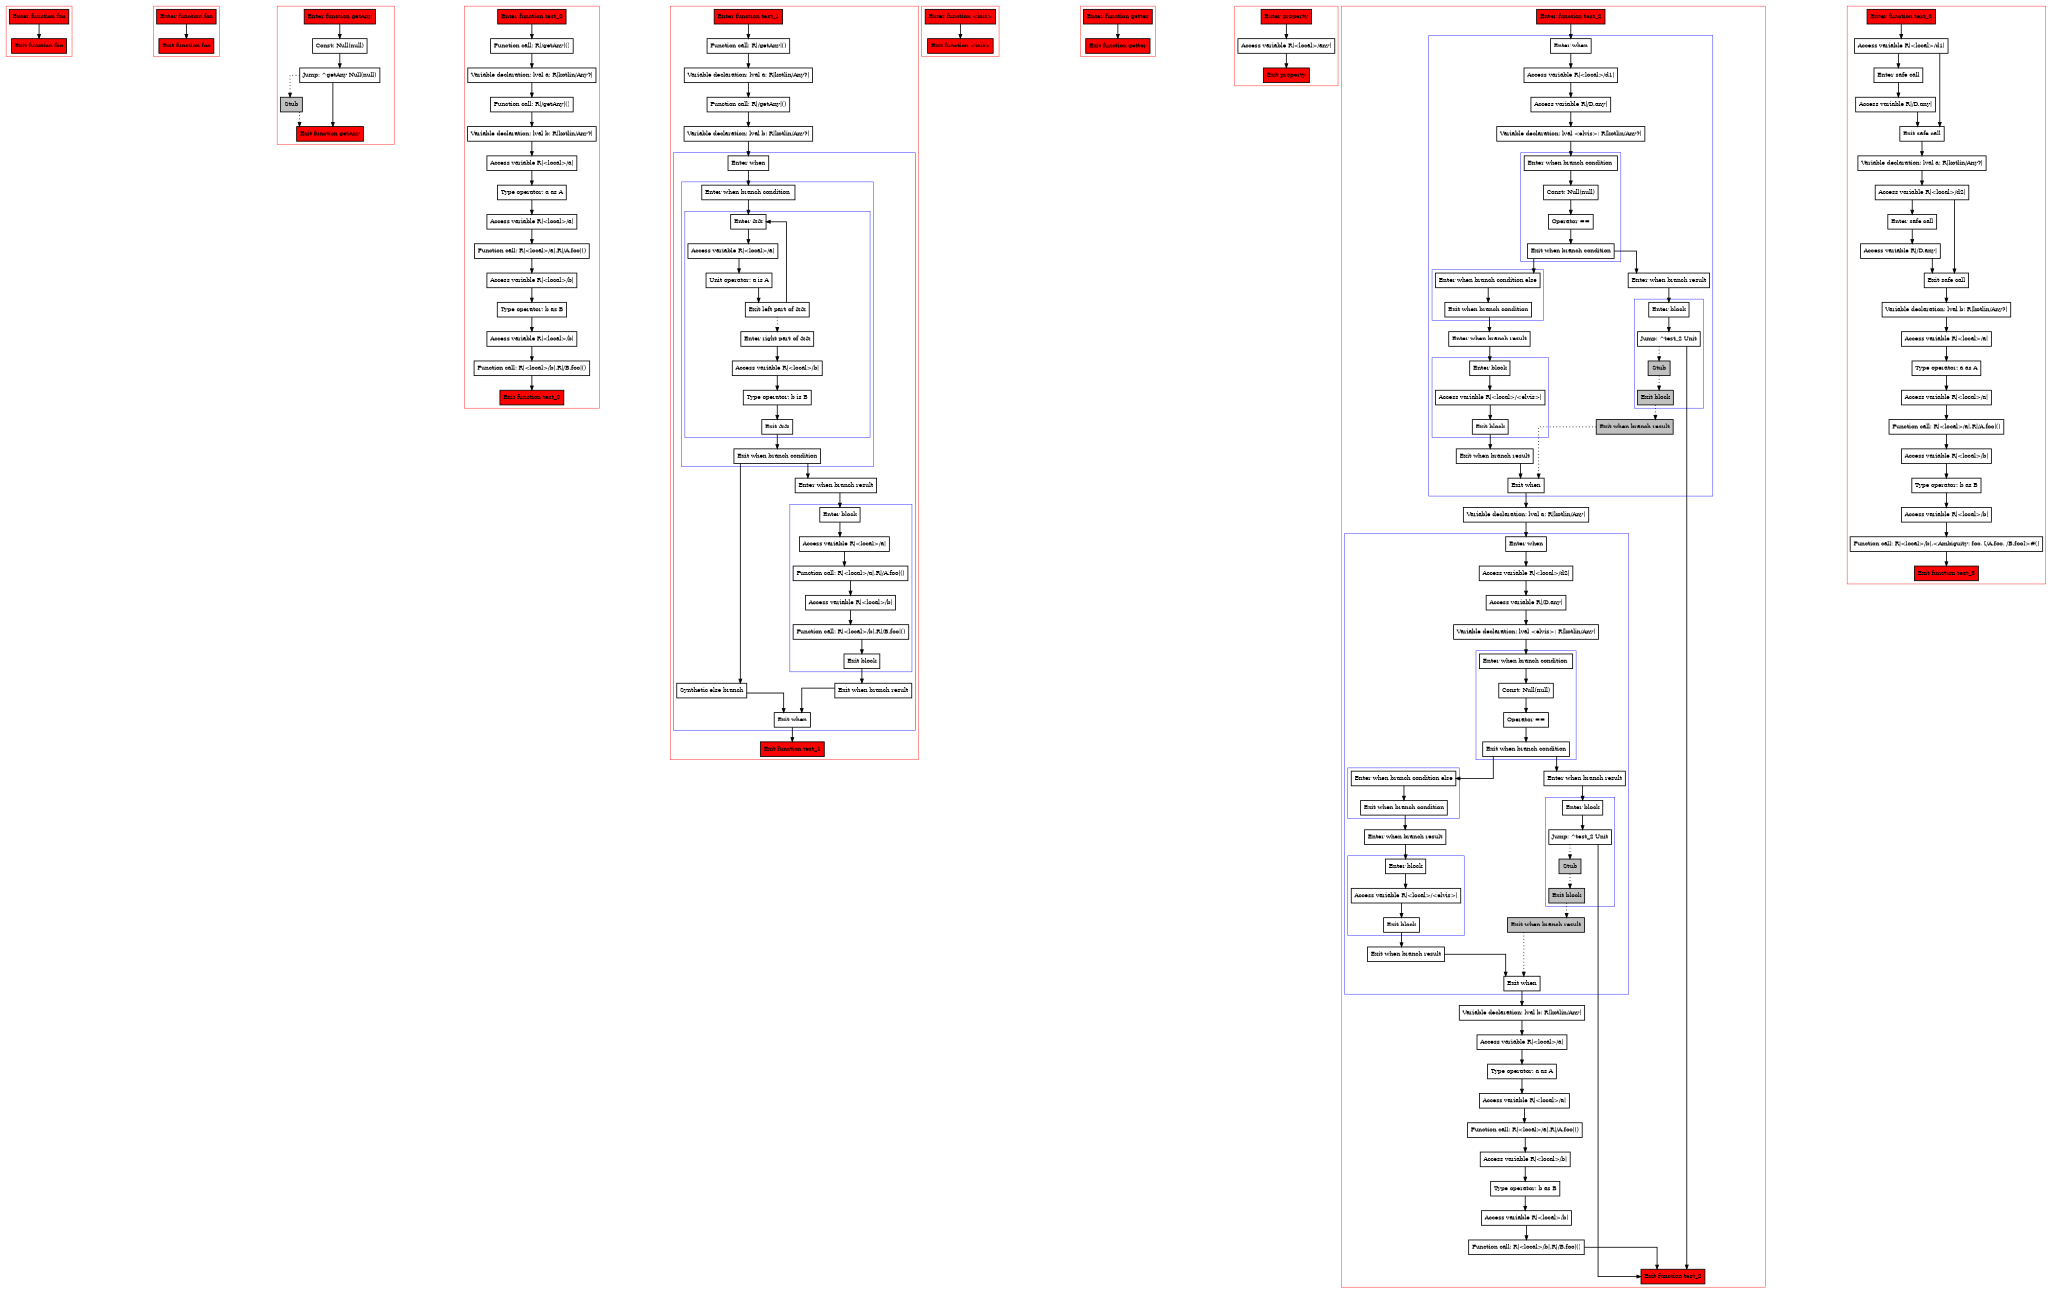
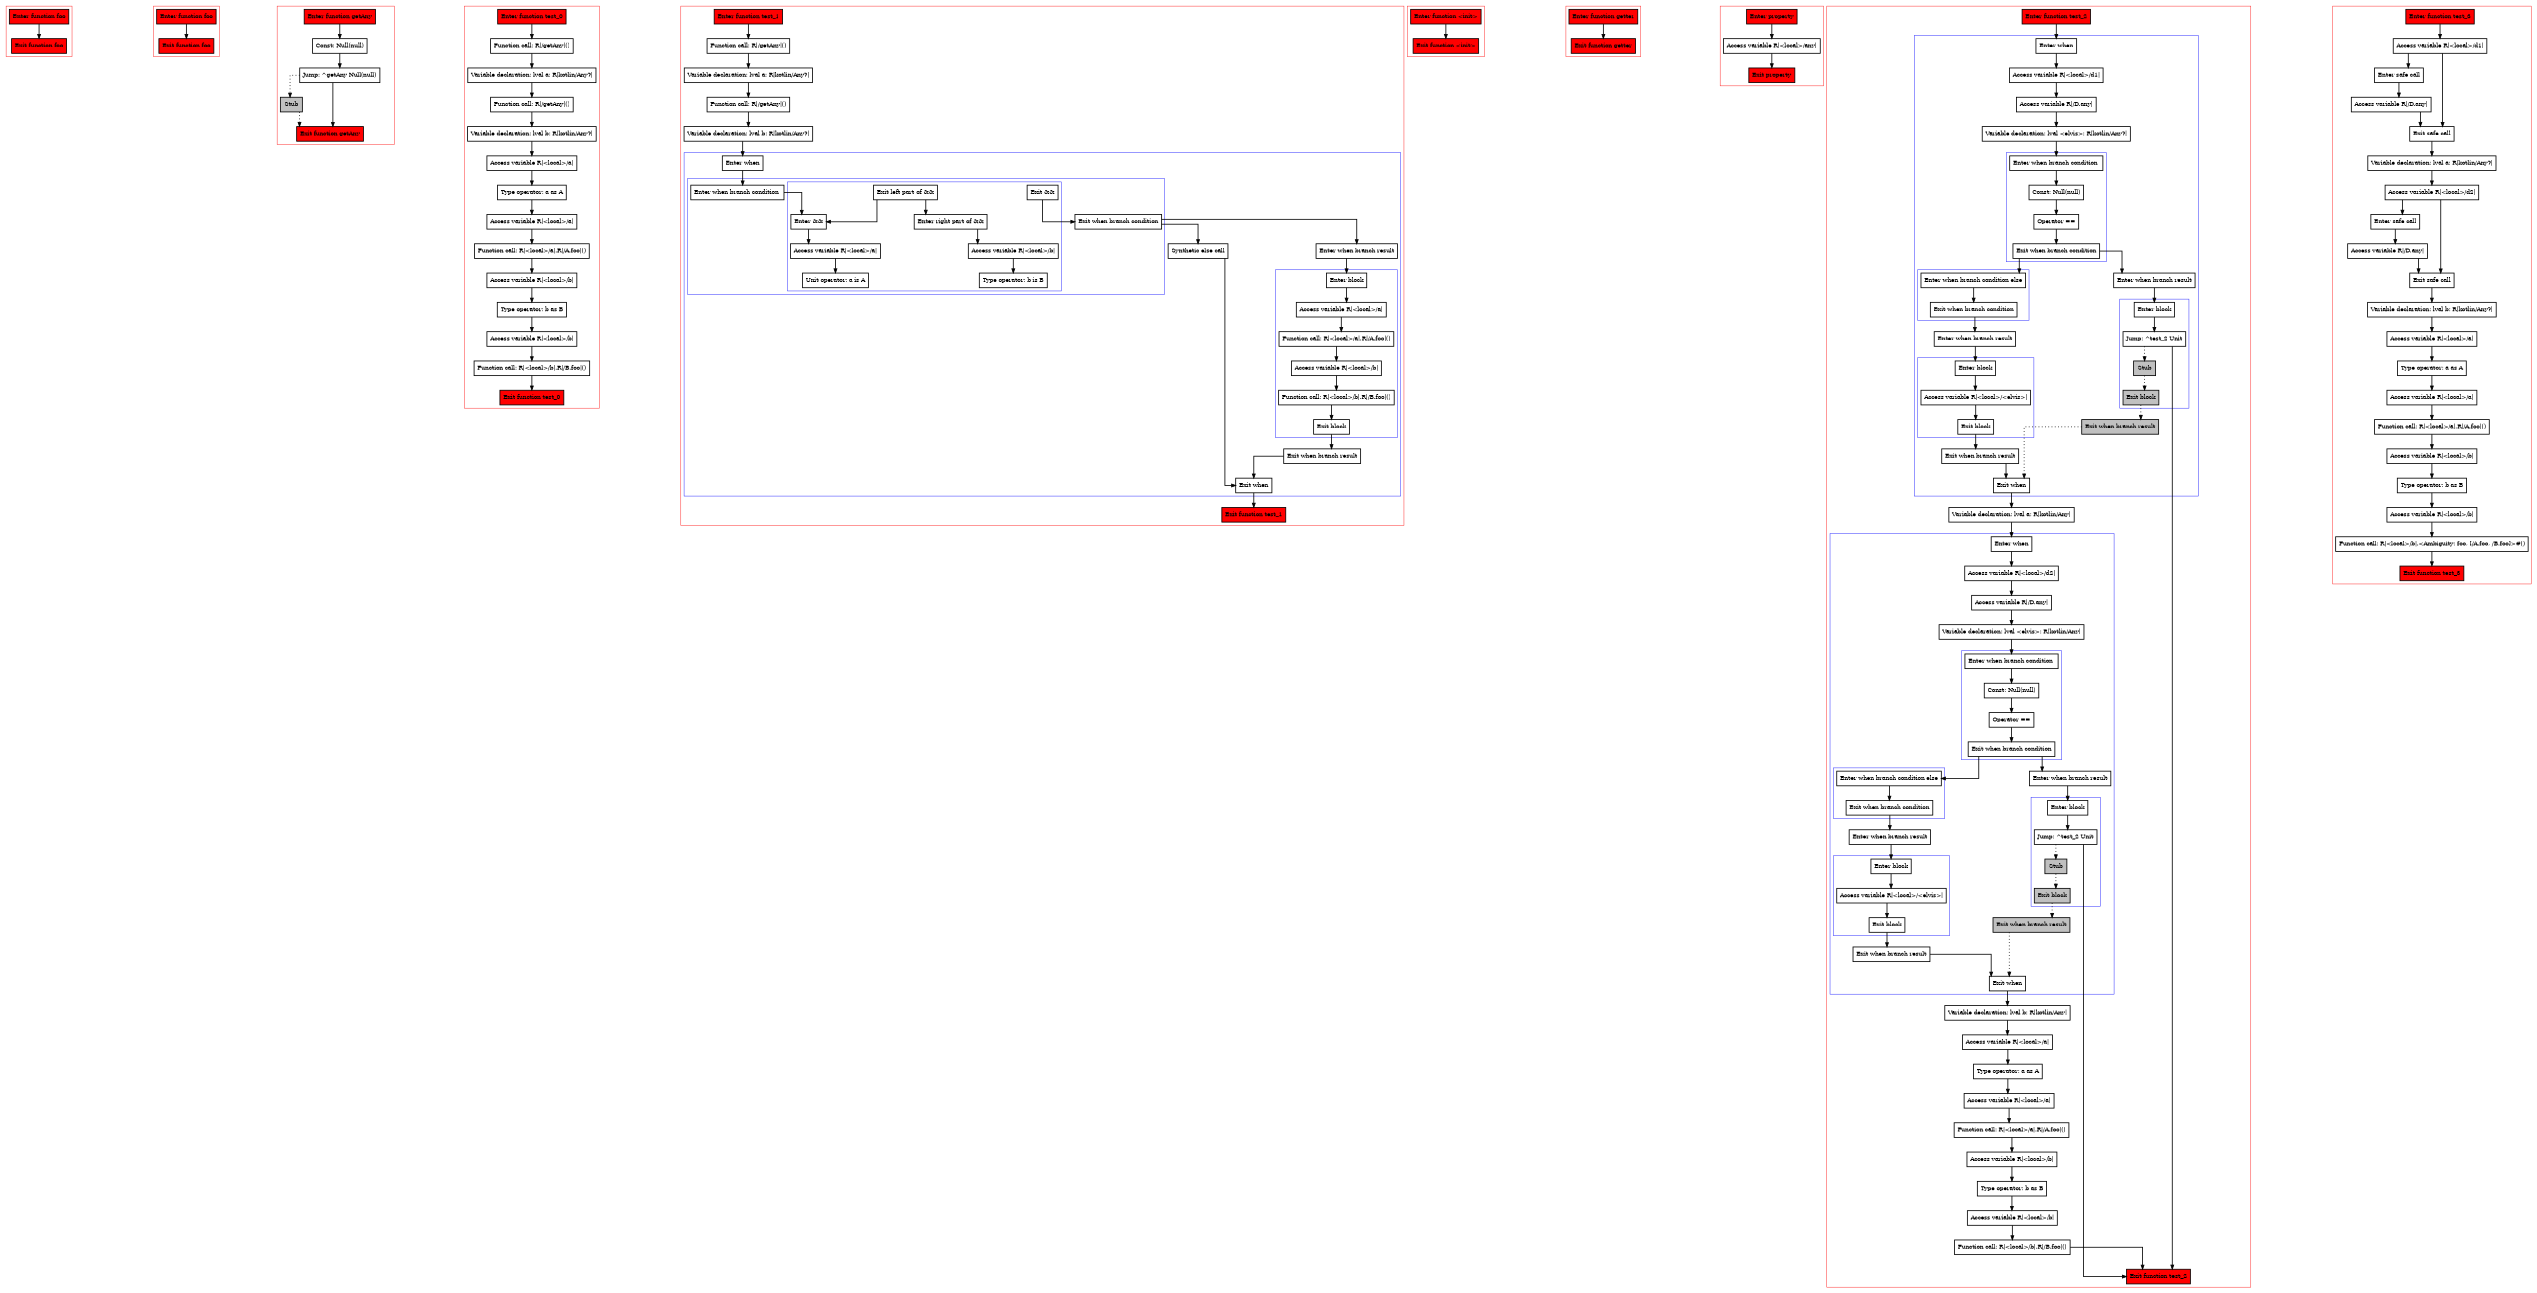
edge "Unit operator: a is A" -> "Exit left part of &&": removed
edge "Exit left part of &&" -> "Enter right part of &&": style dotted -> solid
edge "Type operator: b is B" -> "Exit &&": removed
node "Synthetic else branch": label "Synthetic else branch" -> "Synthetic else call"
